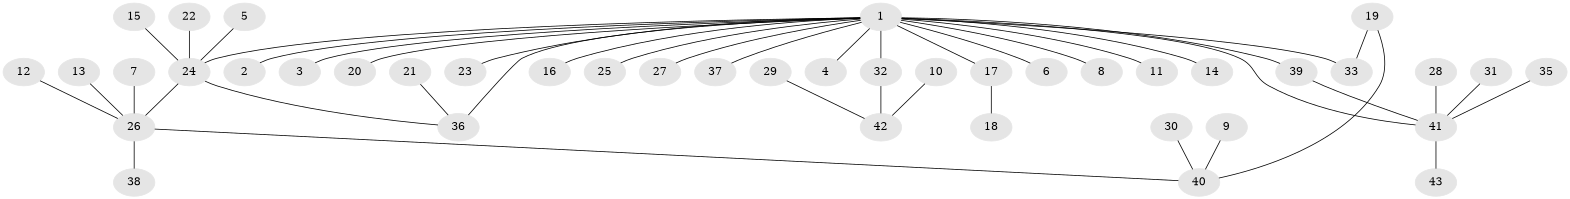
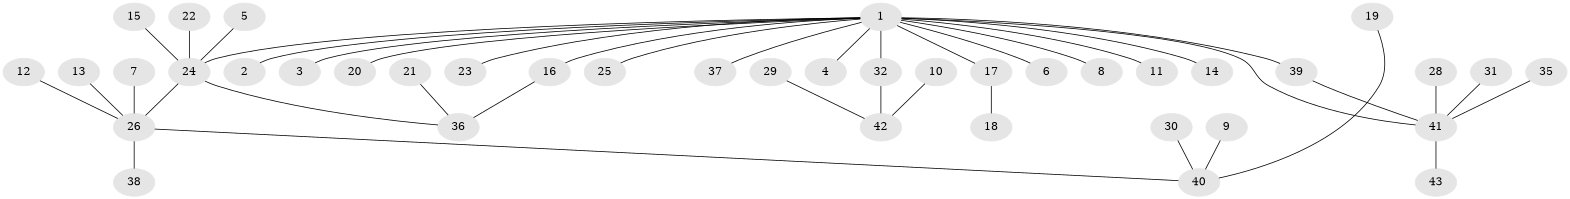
edge "1" -- "36": now "16" -- "36"
node "27": removed
node "33": removed
